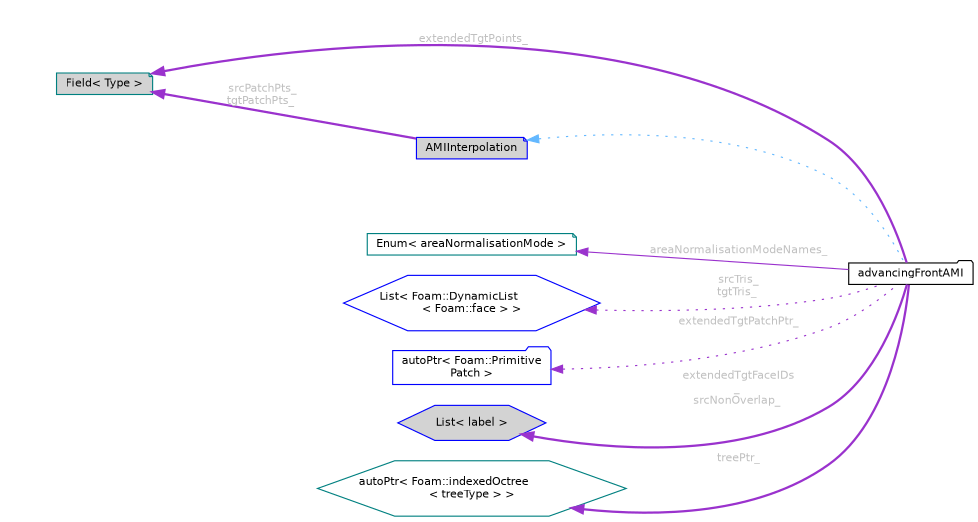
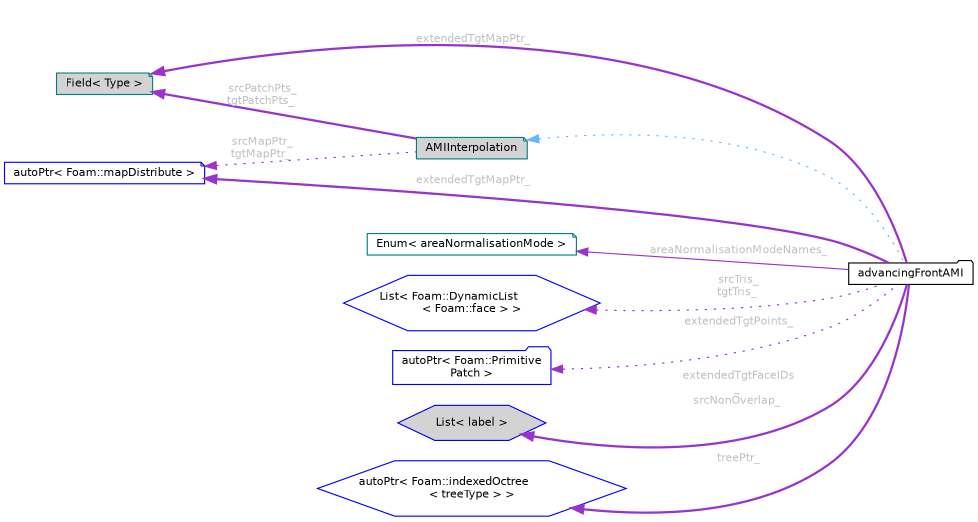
edge "advancingFrontAMI" -> "Field< Type >": label " extendedTgtPoints_" -> " extendedTgtMapPtr_"
node "AMIInterpolation": color blue -> teal
node "autoPtr< Foam::mapDistribute >": added
edge "advancingFrontAMI" -> "autoPtr< Foam::Primitive Patch >": label " extendedTgtPatchPtr_" -> " extendedTgtPoints_"
node "autoPtr< Foam::indexedOctree < treeType > >": color teal -> blue
